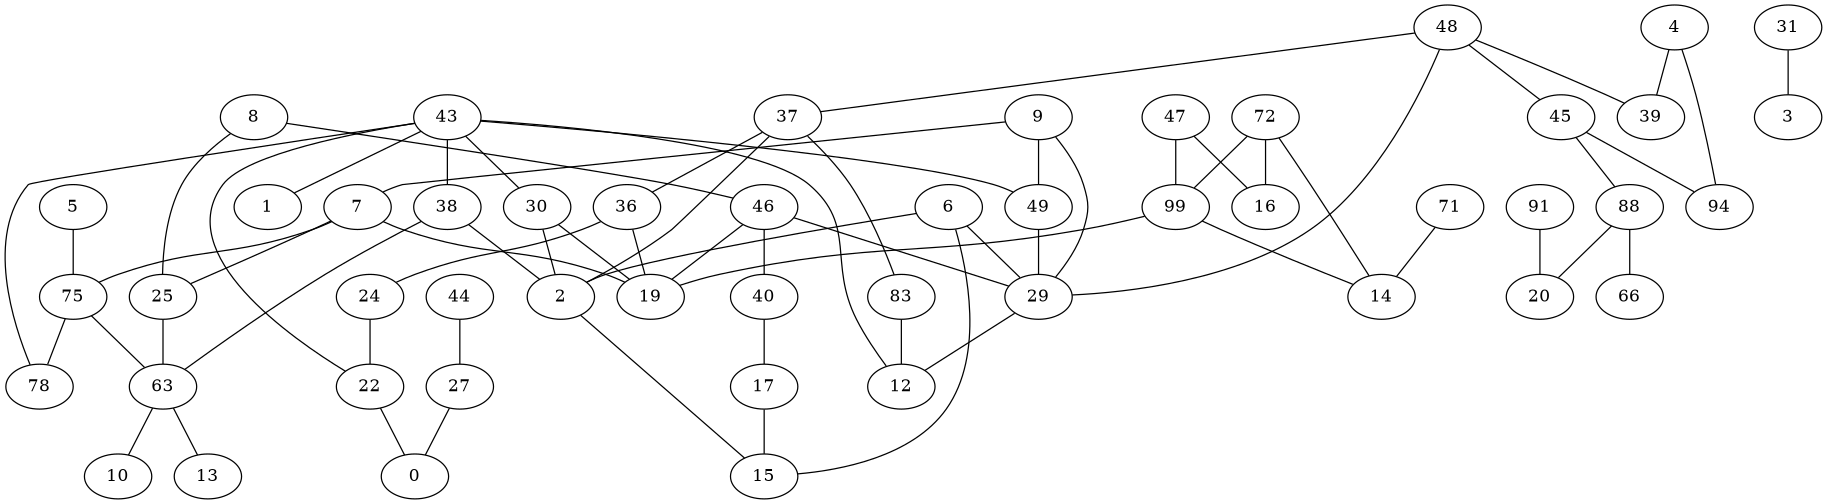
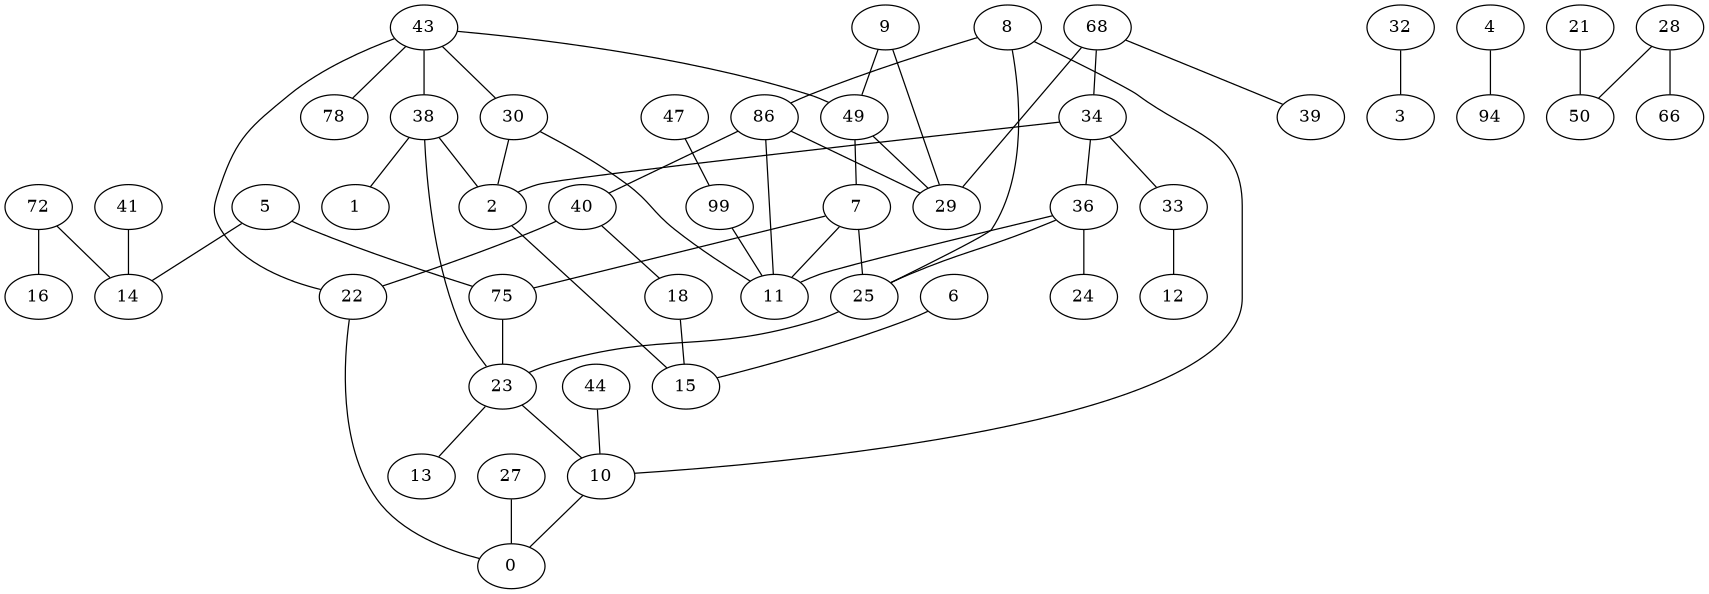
node "48": label "48" -> "68"
node "31": label "31" -> "32"
edge "4" -- "39": removed
node "37": label "37" -> "34"
node "45": removed
edge "9" -- "7": now "49" -- "7"
edge "47" -- "16": removed
edge "72" -- "99": removed
edge "43" -- "1": now "38" -- "1"
edge "43" -- "12": removed
node "46": label "46" -> "86"
node "71": label "71" -> "41"
node "91": label "91" -> "21"
node "88": label "88" -> "28"
edge "6" -- "2": removed
edge "36" -- "25": added
edge "6" -- "29": removed
edge "99" -- "14": now "5" -- "14"
node "19": label "19" -> "11"
node "83": label "83" -> "33"
node "20": label "20" -> "50"
edge "29" -- "12": removed
edge "75" -- "78": removed
edge "24" -- "22": now "40" -- "22"
edge "44" -- "27": now "44" -- "10"
node "63": label "63" -> "23"
node "17": label "17" -> "18"
edge "8" -- "10": added
edge "10" -- "0": added
